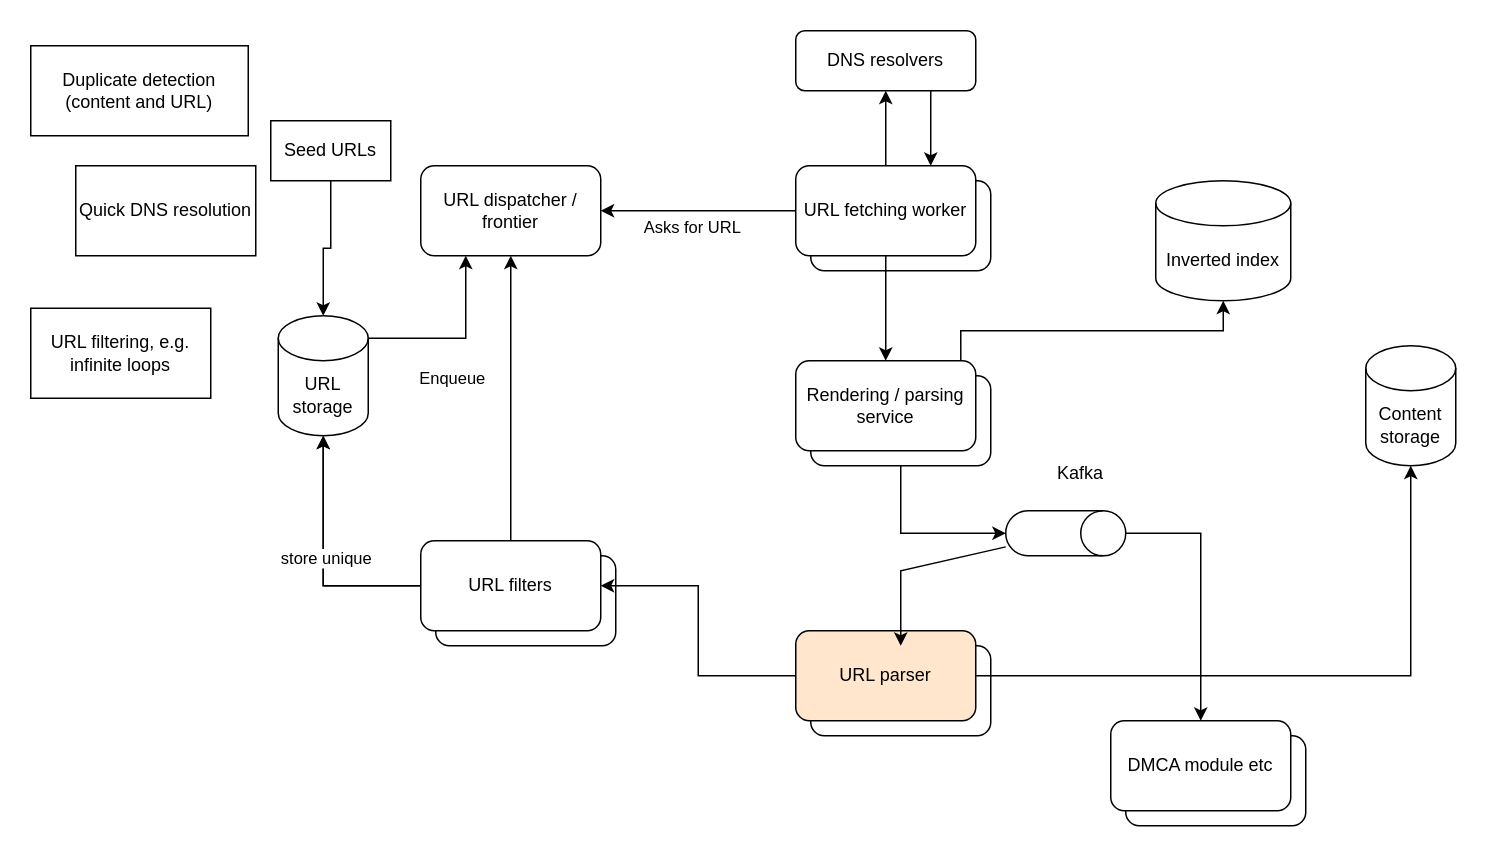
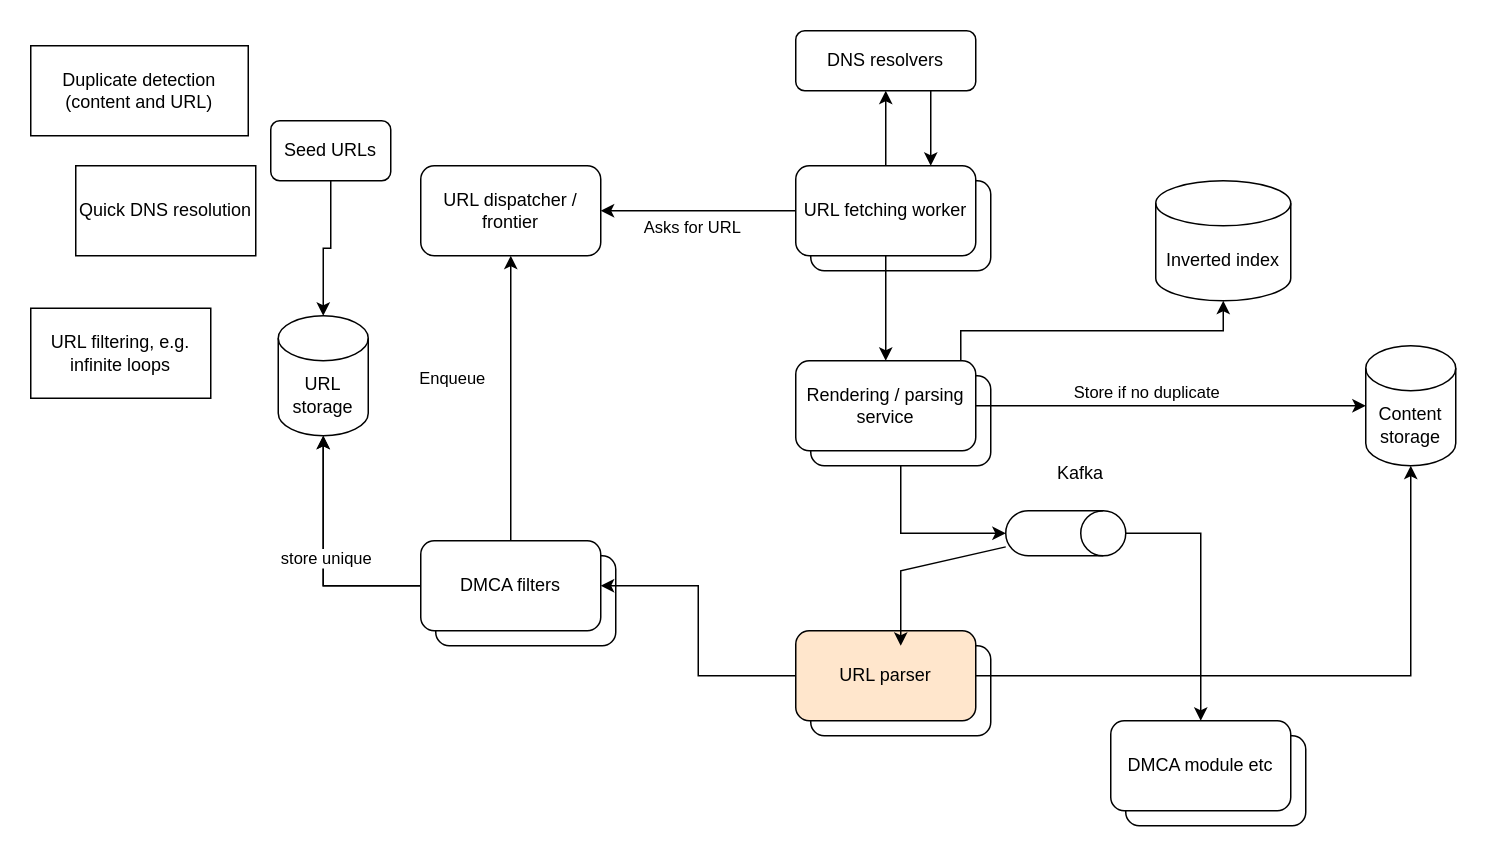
node "Seed URLs": shape rectangle -> rounded rectangle
edge "URL storage" -> "URL dispatcher / frontier": removed
edge "Rendering / parsing service" -> "Content storage": added, label "Store if no duplicate"
node "URL filters": label "URL filters" -> "DMCA filters"
